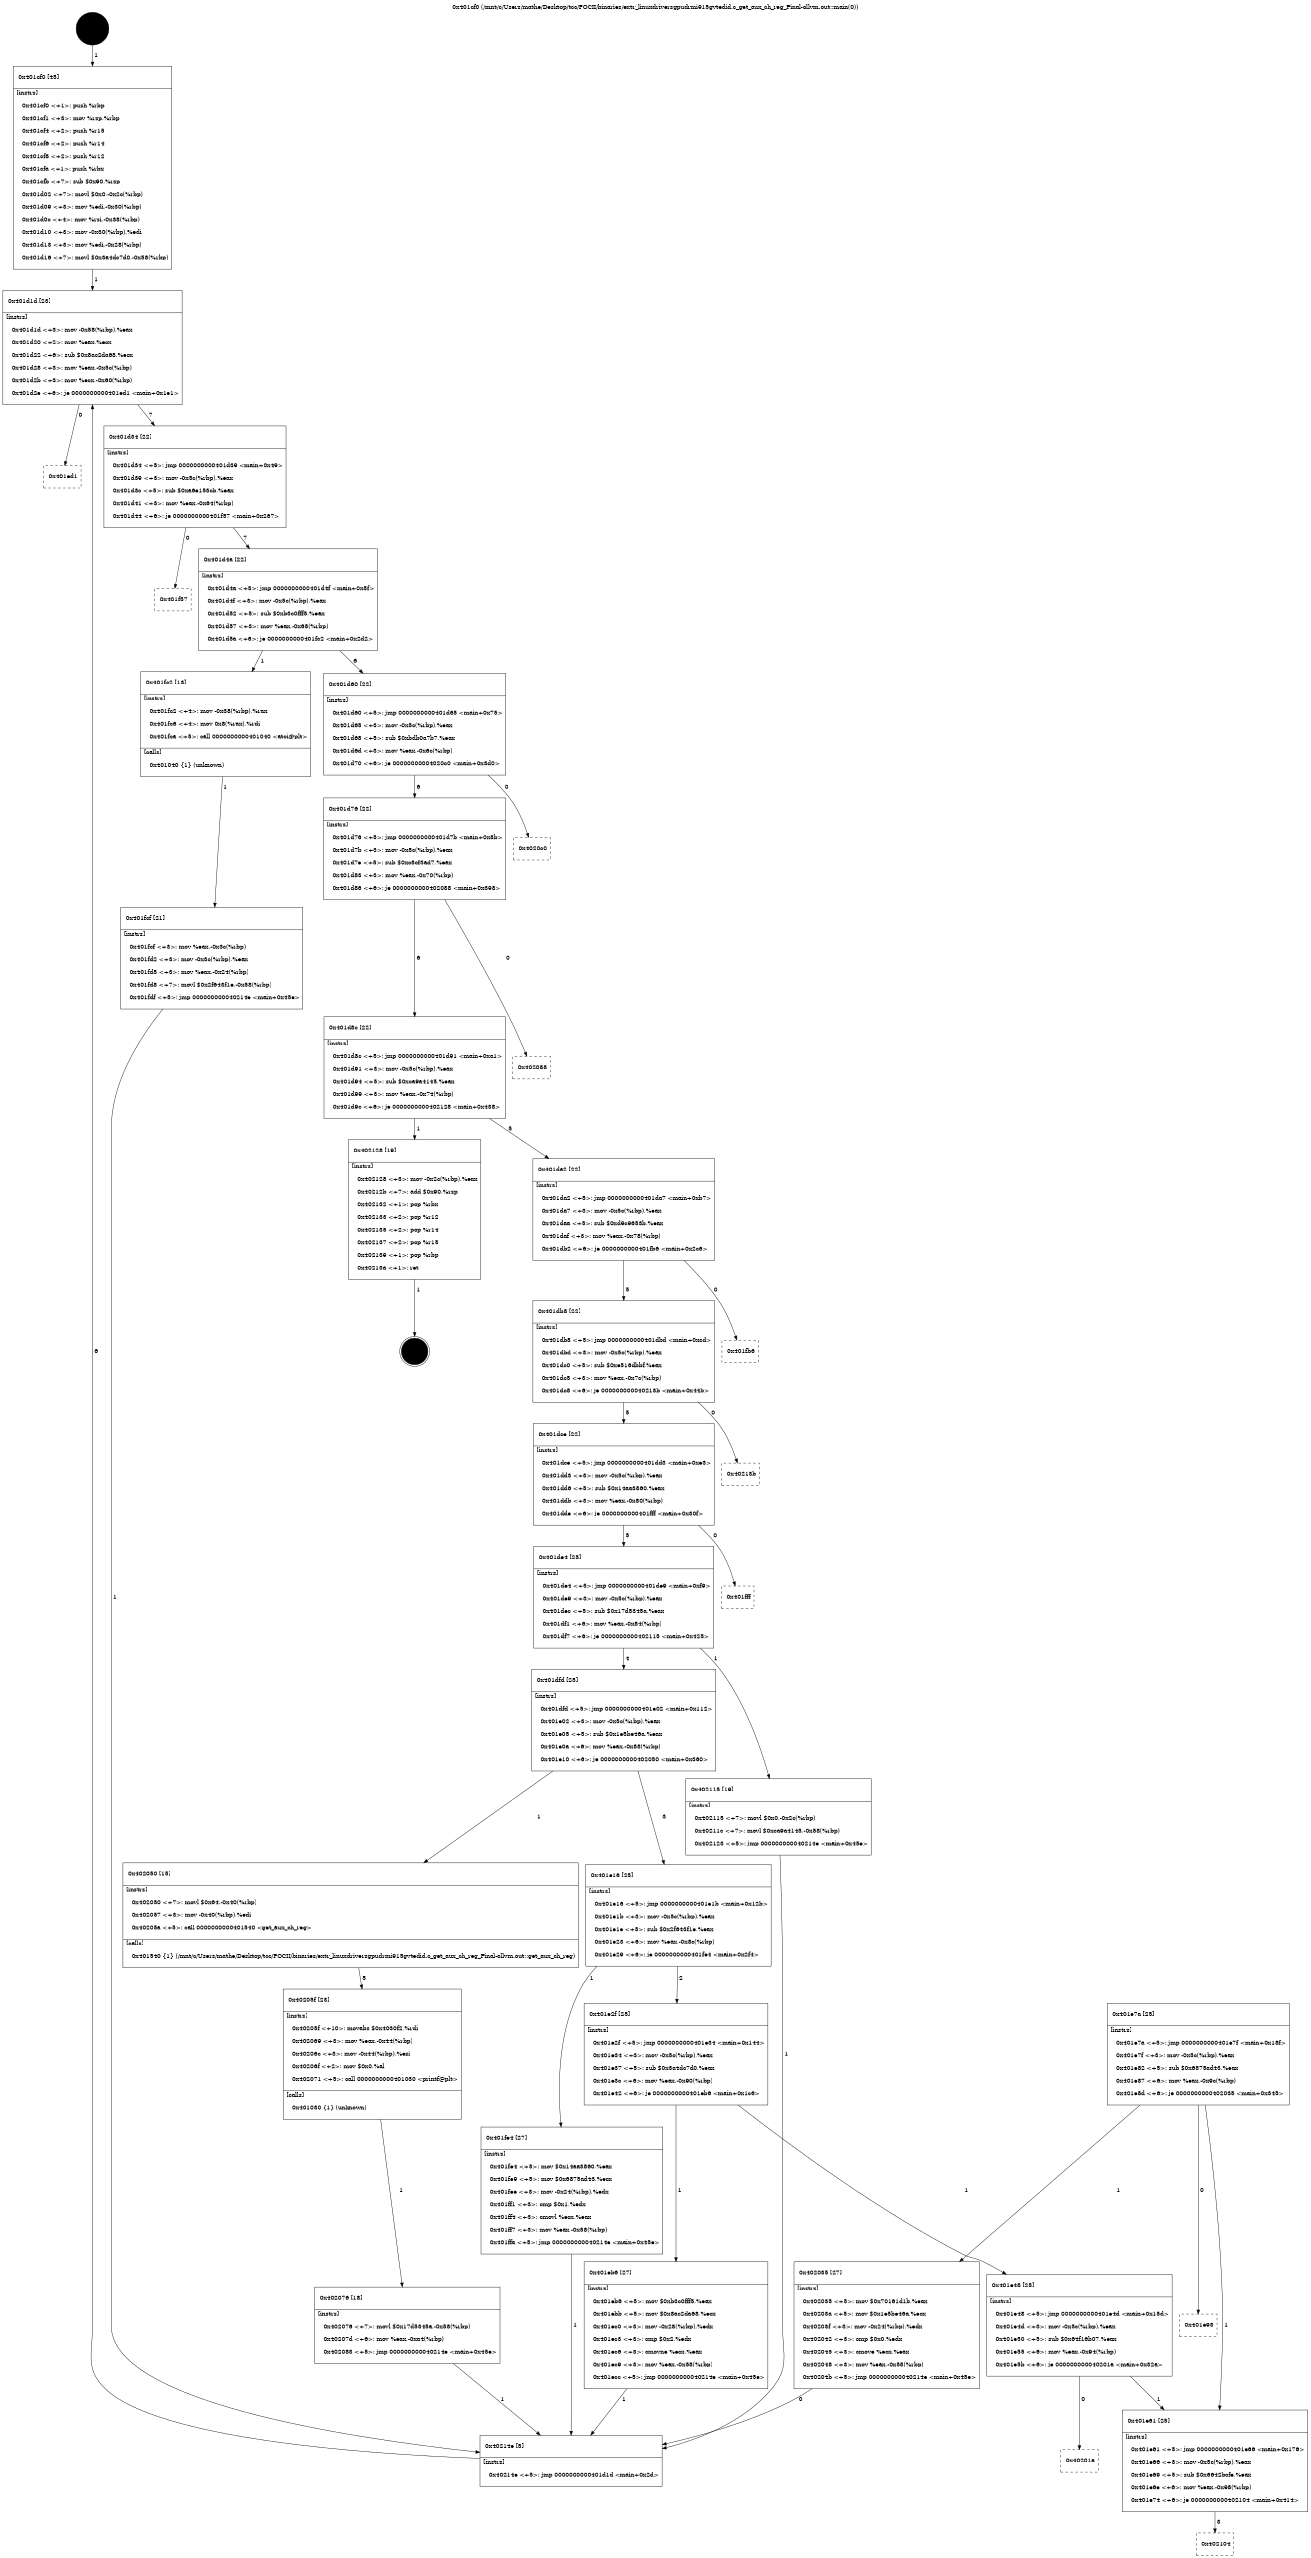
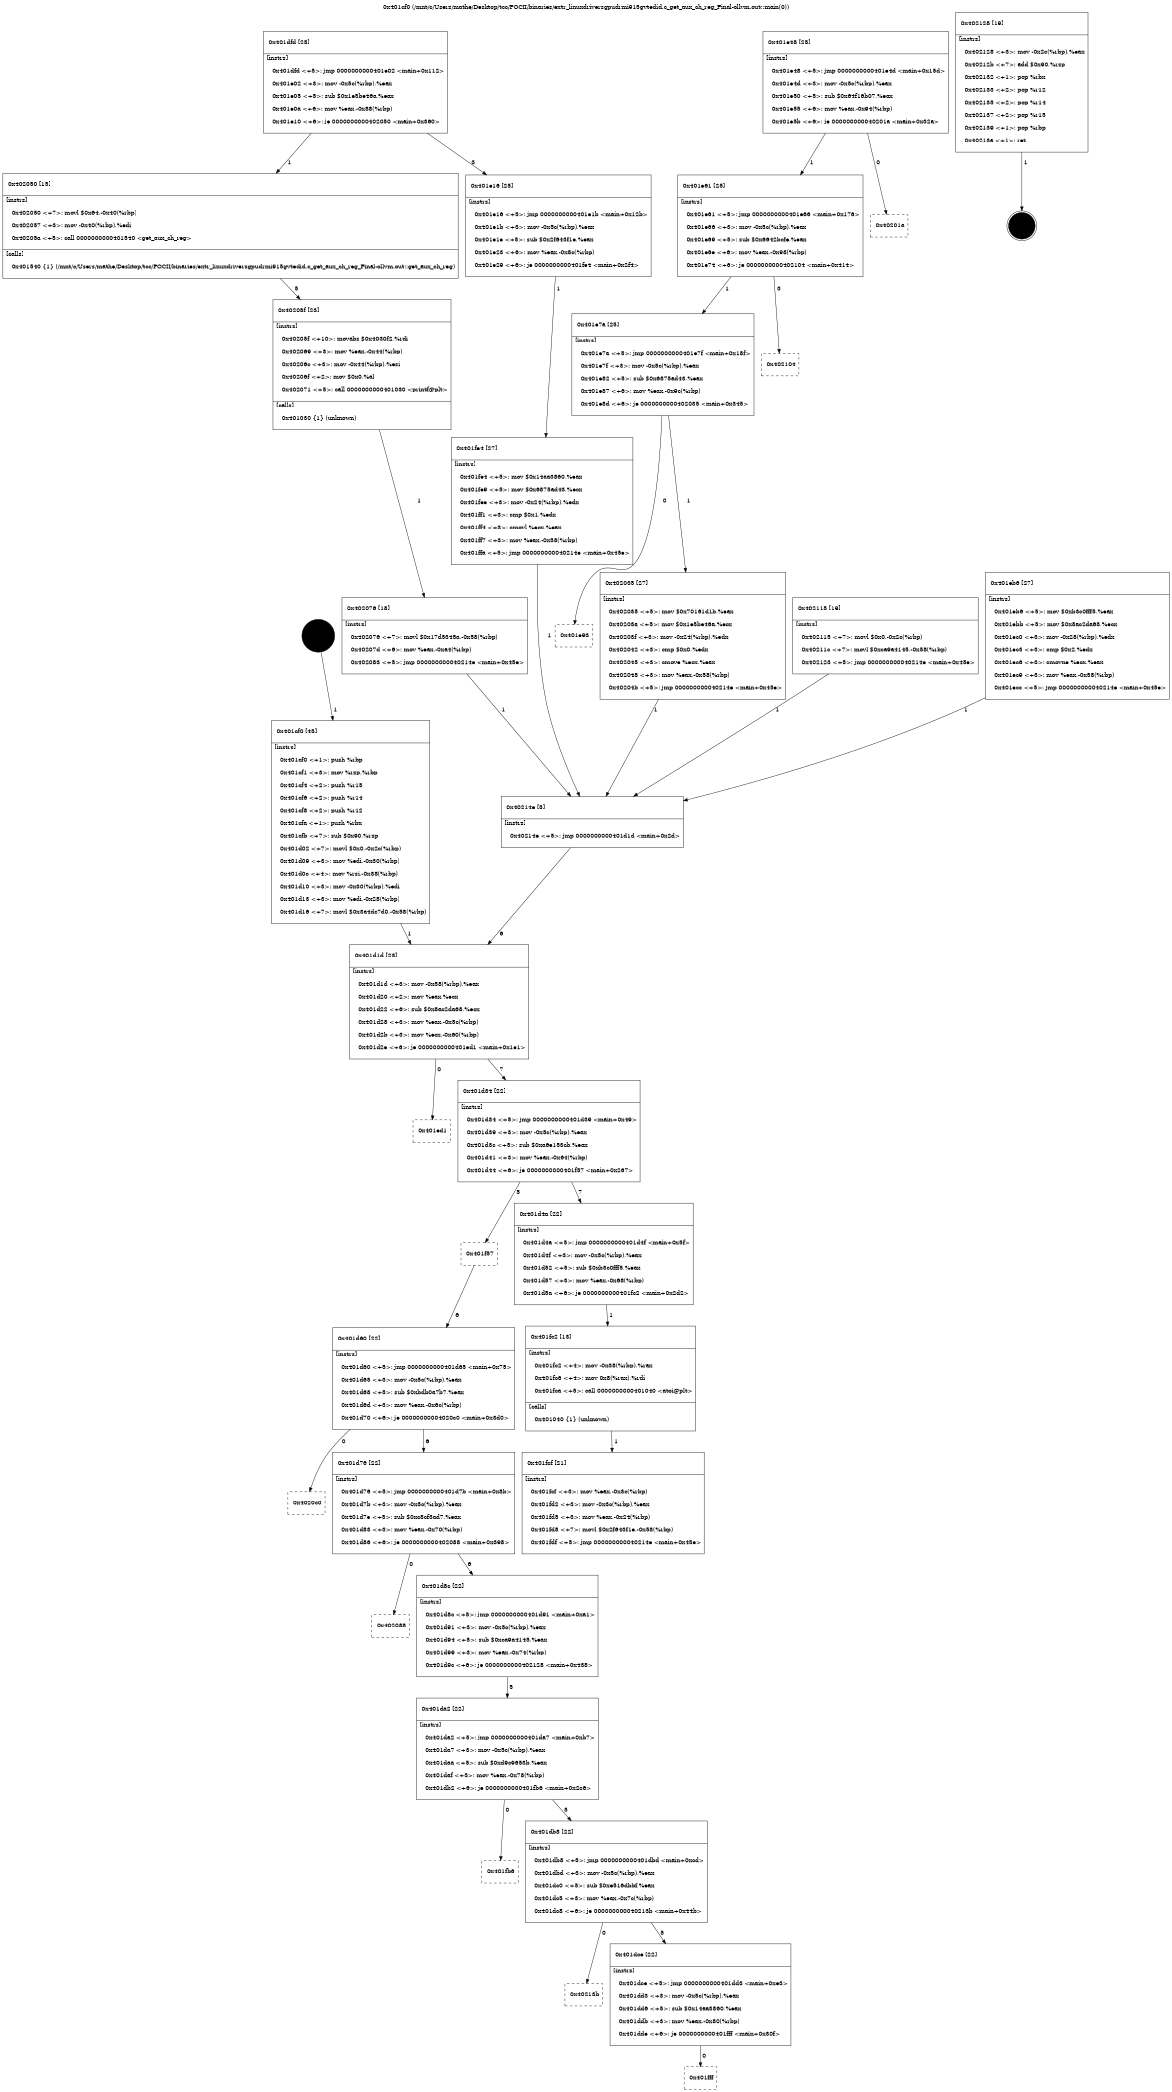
edge "0x401d34 [22]" -> "0x401f57": label " 0" -> " 5"
edge "0x401d4a [22]" -> "0x401d60 [22]": now "0x401f57" -> "0x401d60 [22]"
edge "0x401d8c [22]" -> "0x402128 [19]": removed, label "1"
node "0x401de4 [25]": removed
edge "0x401fcf [21]" -> "0x40214e [5]": removed, label "1"
node "0x401e2f [25]": removed
edge "0x401e7a [25]" -> "0x401e61 [25]": reversed
edge "0x402035 [27]" -> "0x40214e [5]": label " 0" -> " 1"
